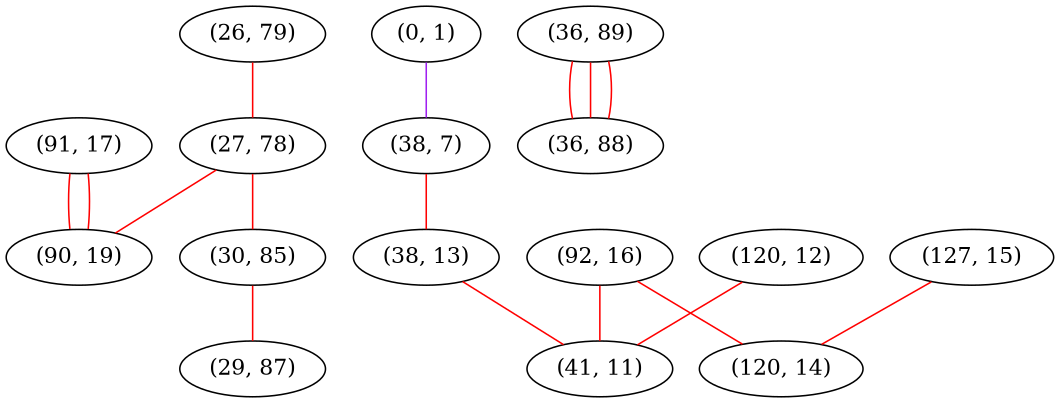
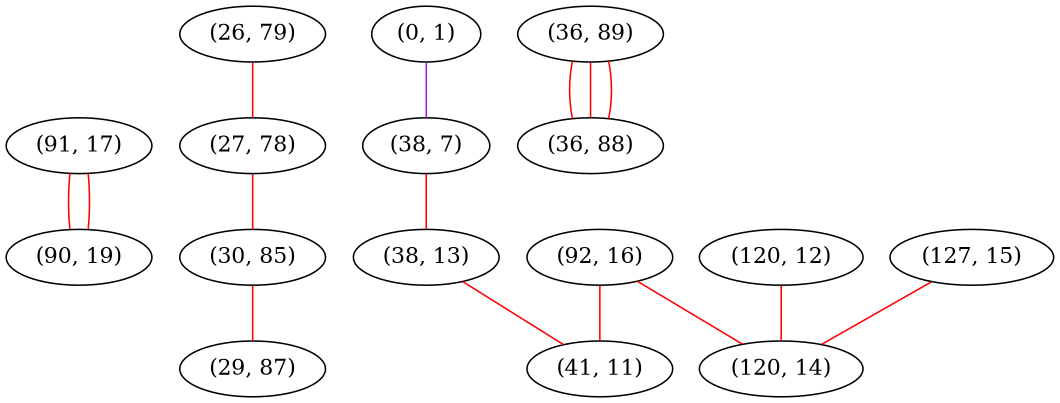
edge "(27, 78)" -- "(90, 19)": removed
edge "(120, 12)" -- "(41, 11)": now "(120, 12)" -- "(120, 14)"
